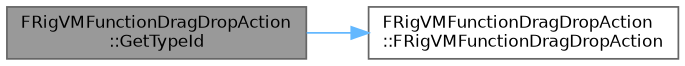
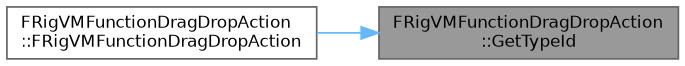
edge "FRigVMFunctionDragDropAction ::GetTypeId" -> "FRigVMFunctionDragDropAction ::FRigVMFunctionDragDropAction": reversed
